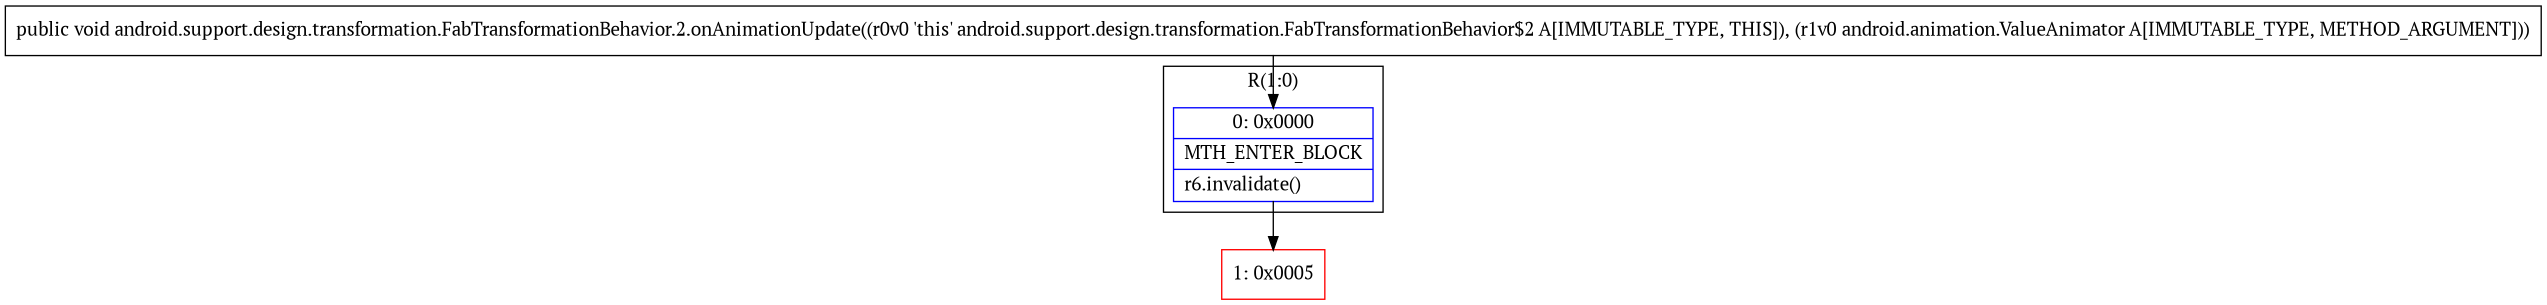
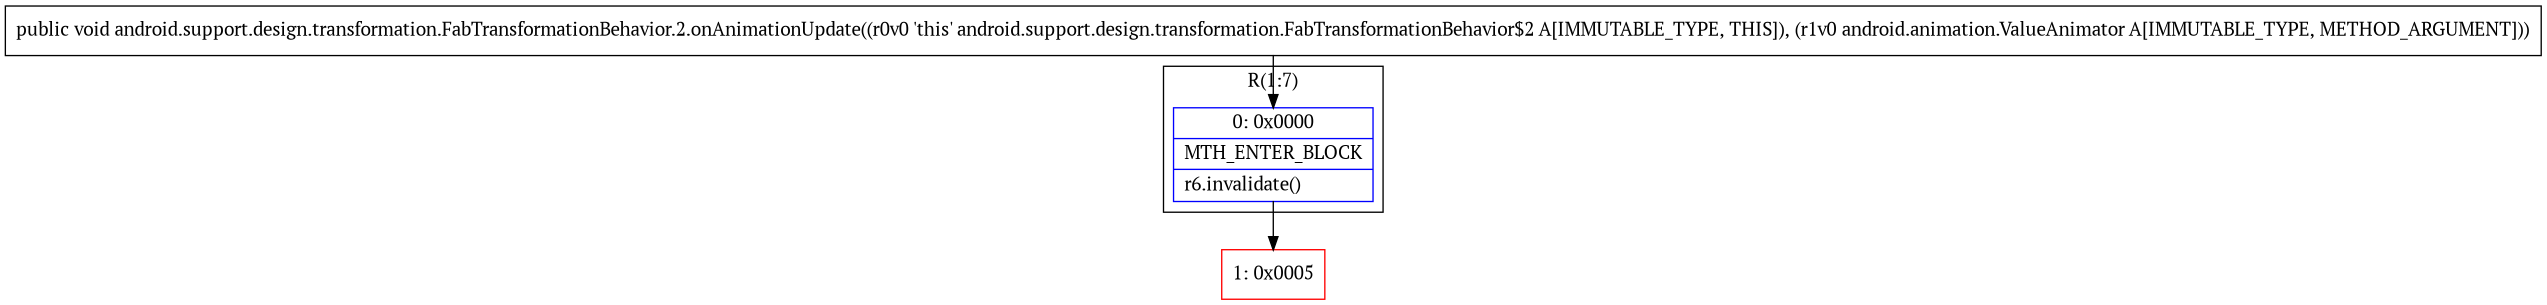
cluster "R(1:0)": label "R(1:0)" -> "R(1:7)"
